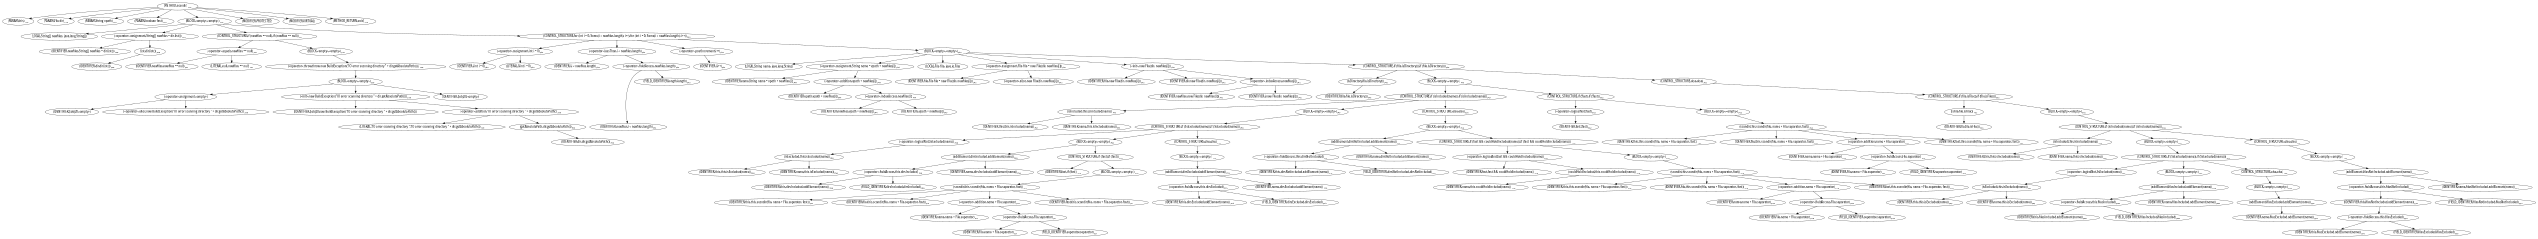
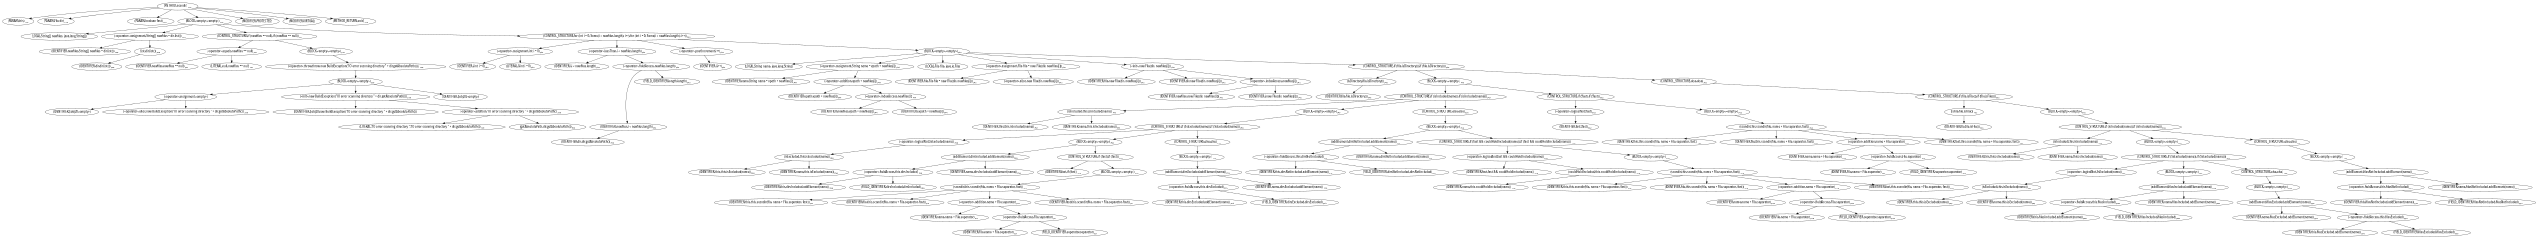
node "(PARAM,String vpath)": removed
node "(IDENTIFIER,i,vpath + newfiles[i])": text "747" -> "744"
edge "(getAbsolutePath,dir.getAbsolutePath())" -> "(IDENTIFIER,dir,dir.getAbsolutePath())": now "(IDENTIFIER,newfiles,i < newfiles.length)" -> "(IDENTIFIER,dir,dir.getAbsolutePath())"
edge "(IDENTIFIER,this,filesNotIncluded.addElement(name))" -> "(<operator>.fieldAccess,this.filesExcluded)": now "(addElement,filesExcluded.addElement(name))" -> "(<operator>.fieldAccess,this.filesExcluded)"
